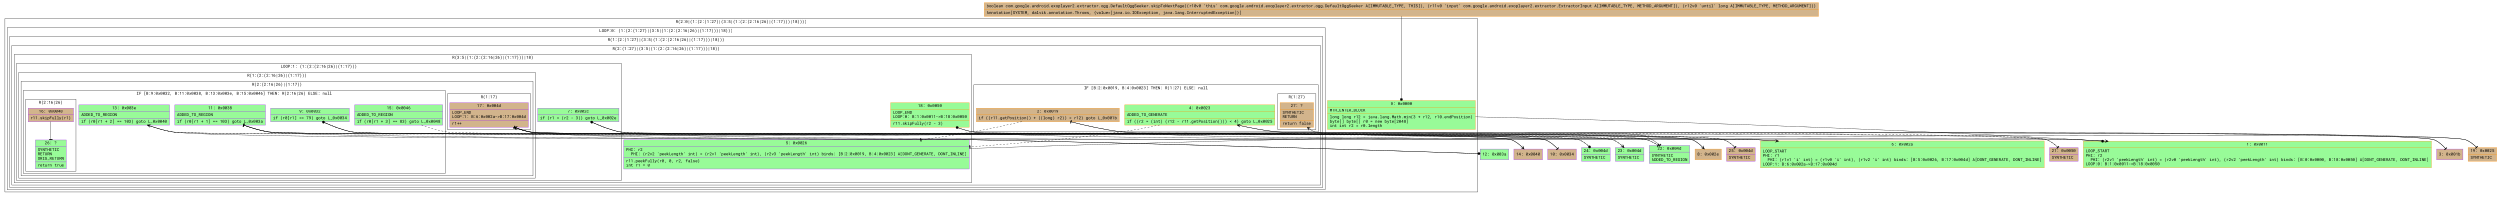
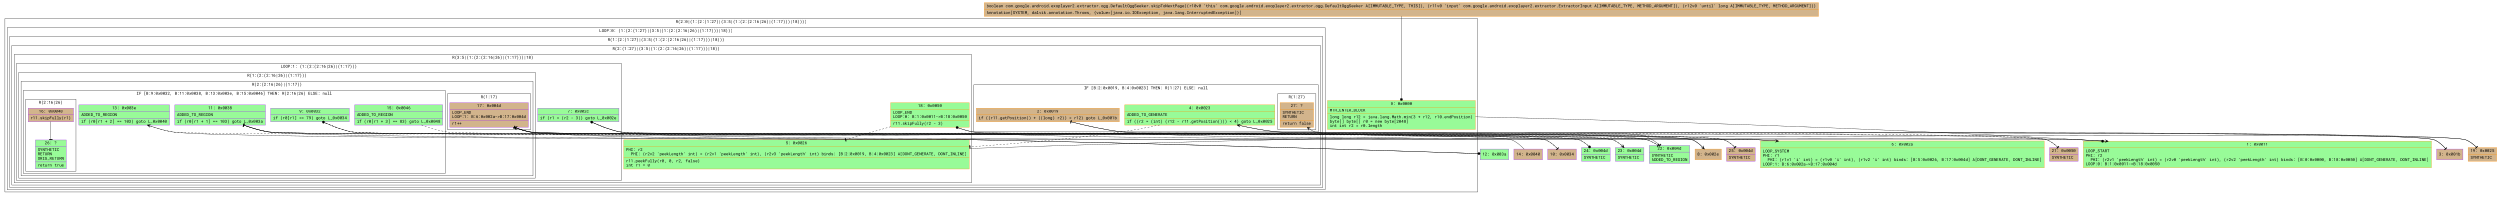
edge "2: 0x0019" -> "5: 0x0026": now "18: 0x0050" -> "5: 0x0026"
edge "13: 0x003e" -> "14: 0x0040": removed
edge "9: 0x0032" -> "10: 0x0034": style solid -> dashed
node "6: 0x002a": text "LOOP_START" -> "LOOP_SYSTEM"
node "5: 0x0026": color purple -> darkorange
